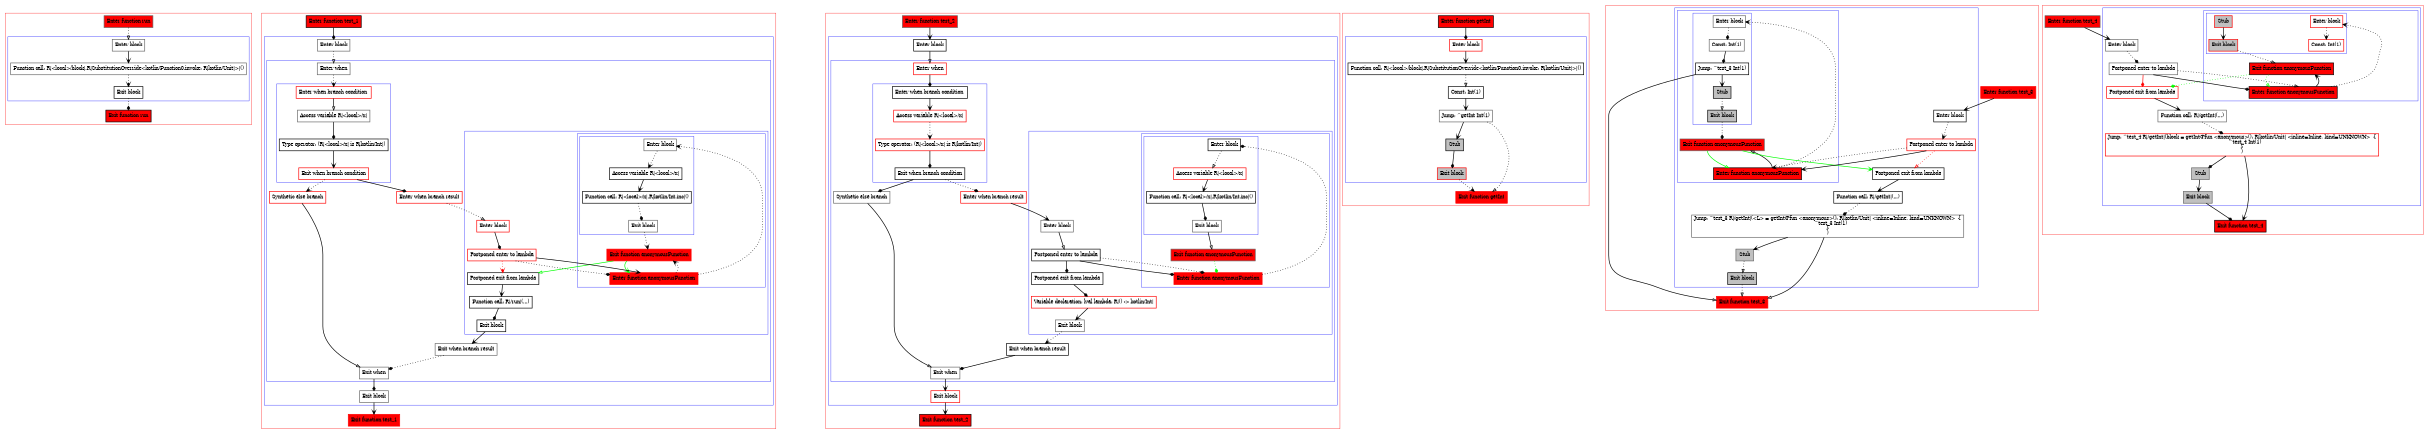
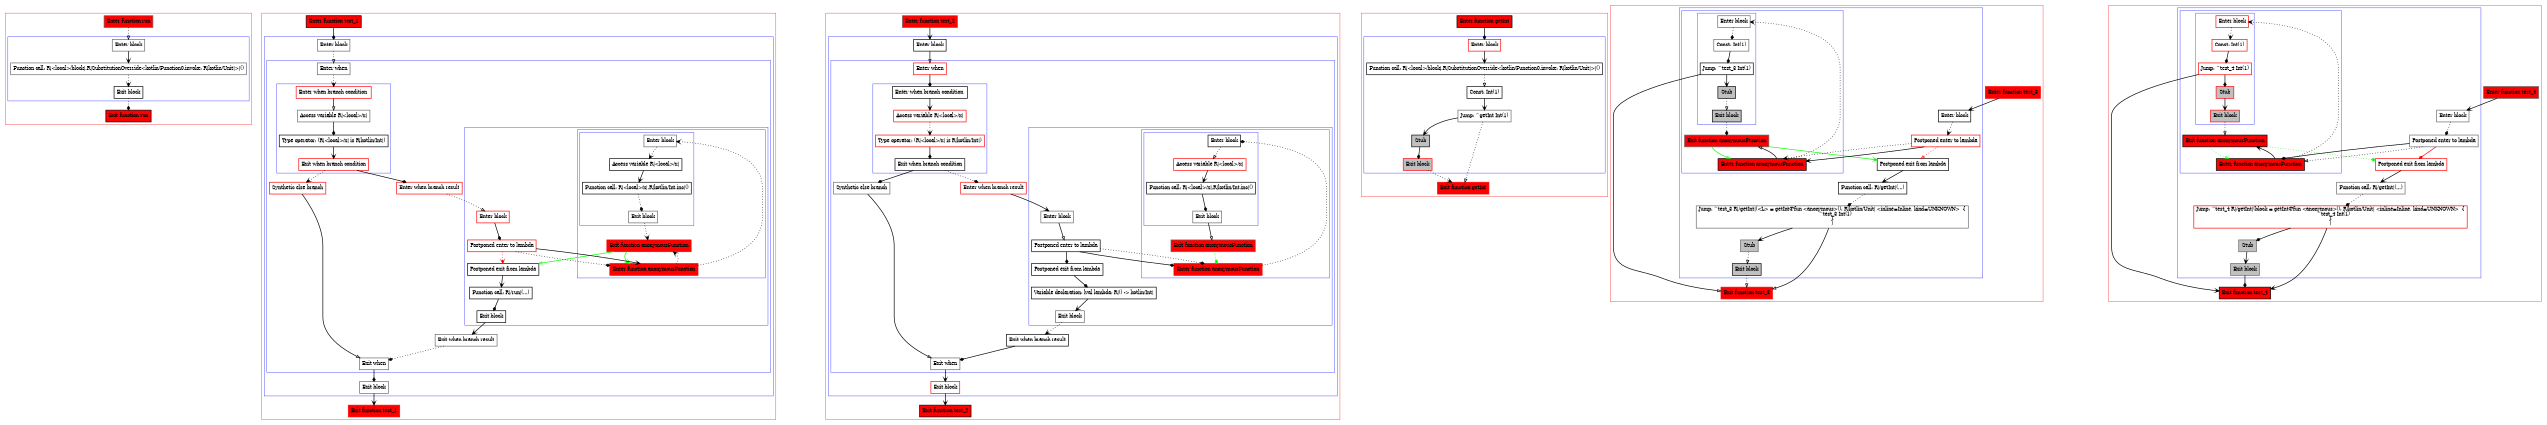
node "Jump: ^test_4 Int(1)": added
node "Variable declaration: lval lambda: R|() -> kotlin/Int|": color red -> black
